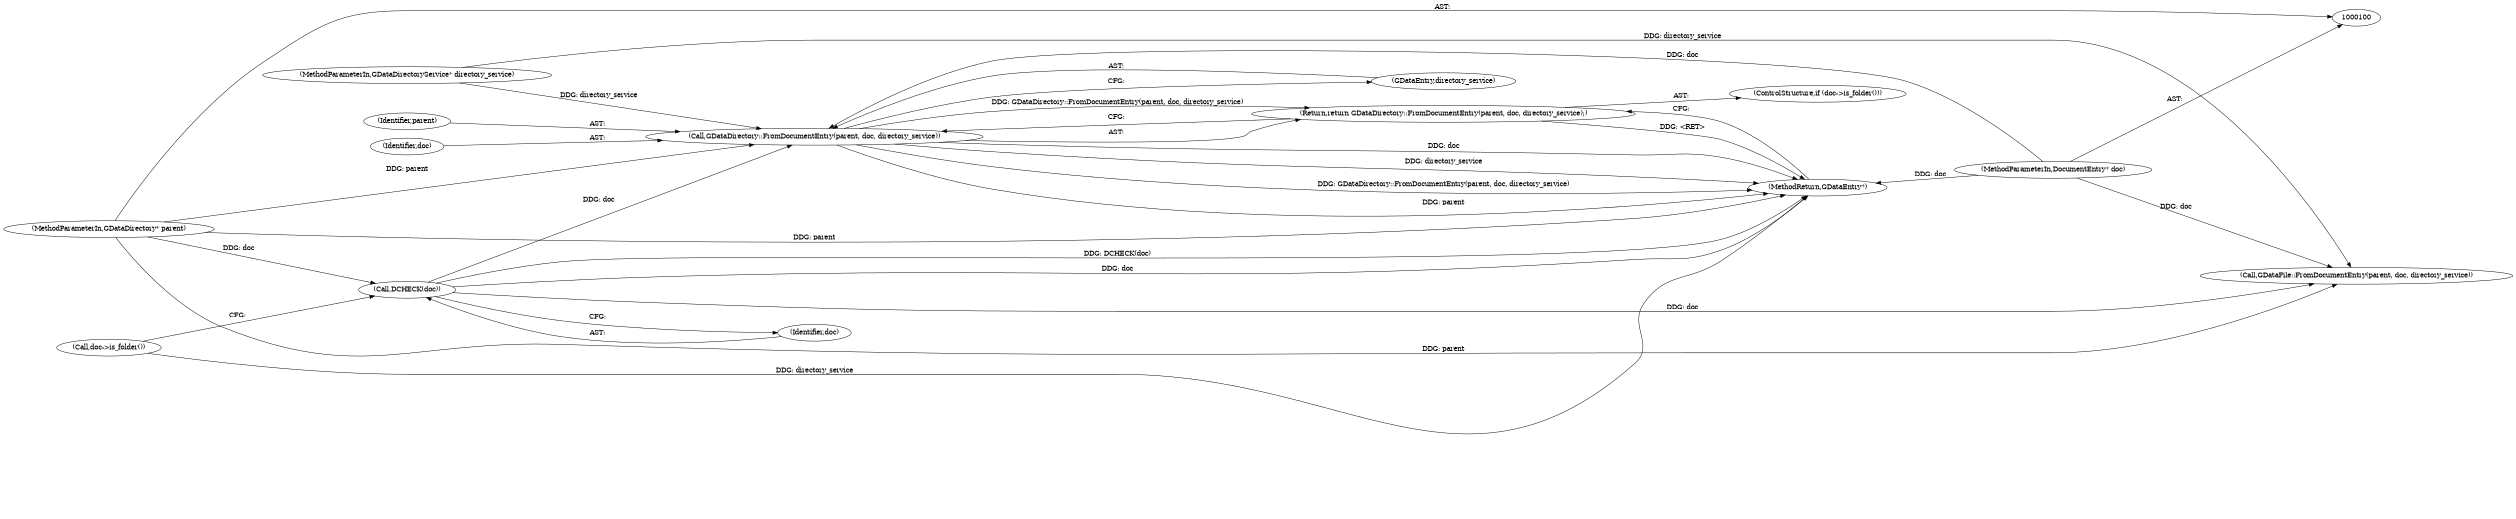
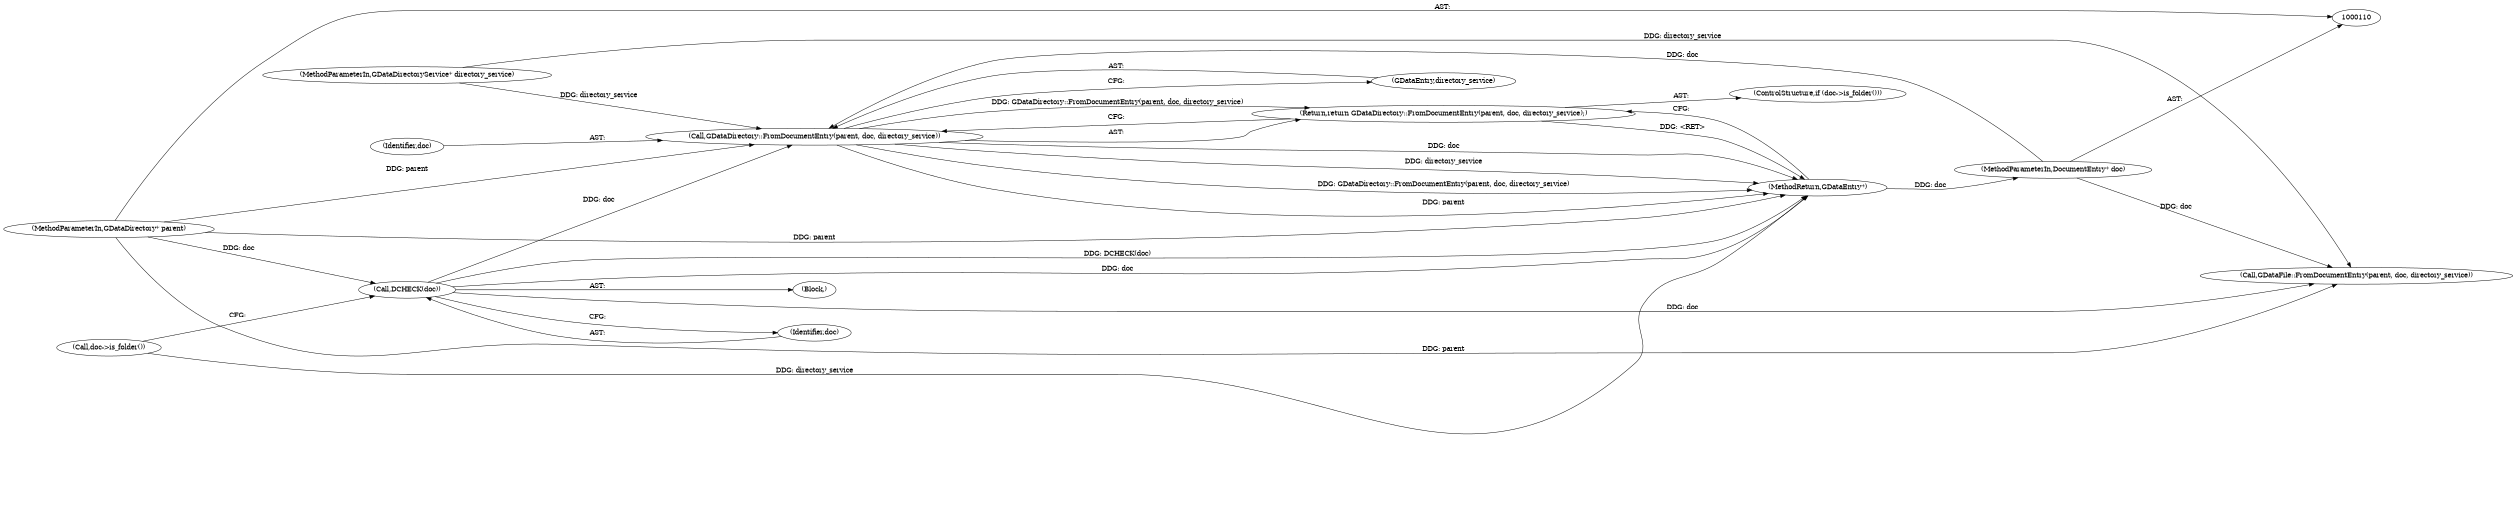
node "1000100": label "1000100" -> "1000110"
node "(Identifier,parent)": removed
edge "(MethodParameterIn,DocumentEntry* doc)" -> "(MethodReturn,GDataEntry*)": reversed
node "(Block,)": added
